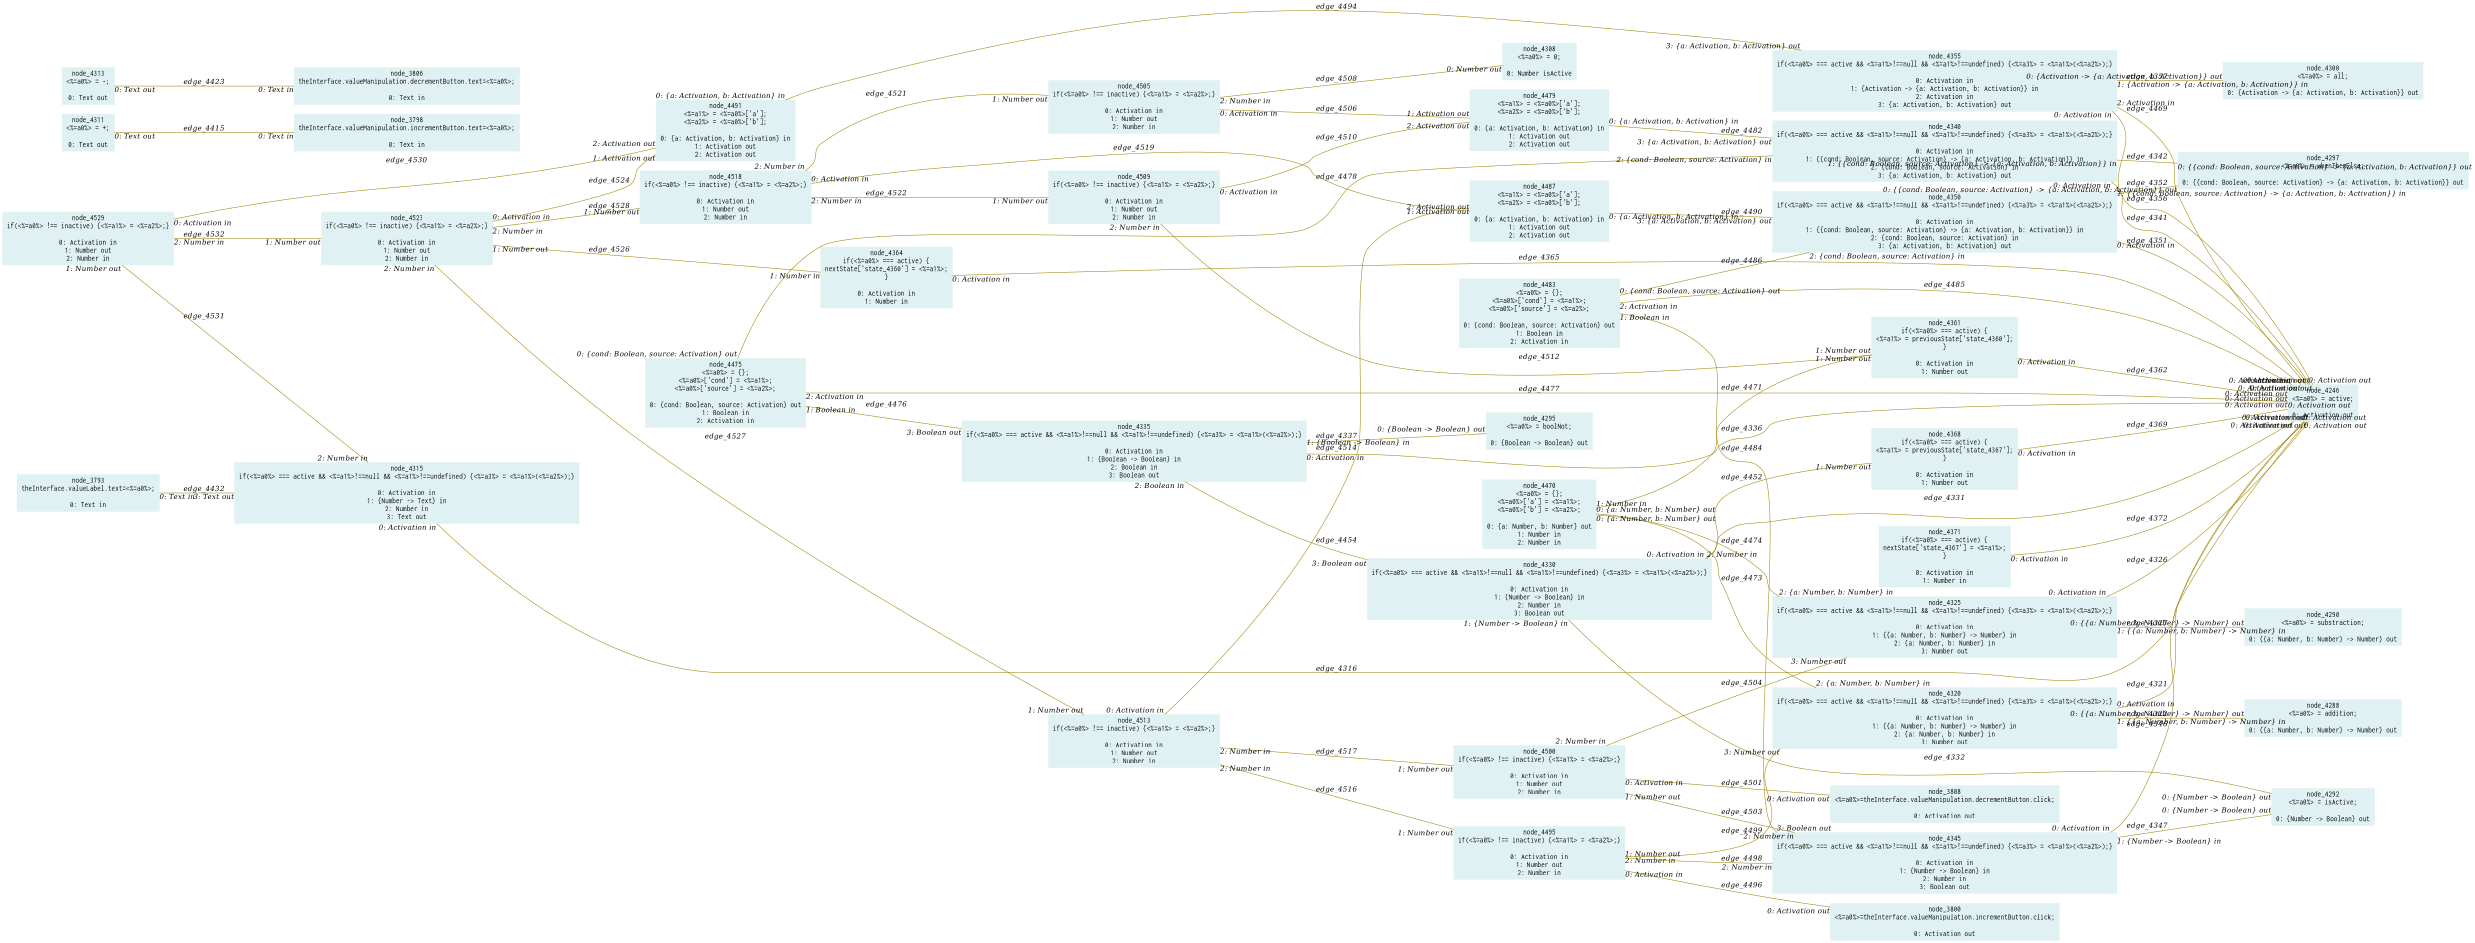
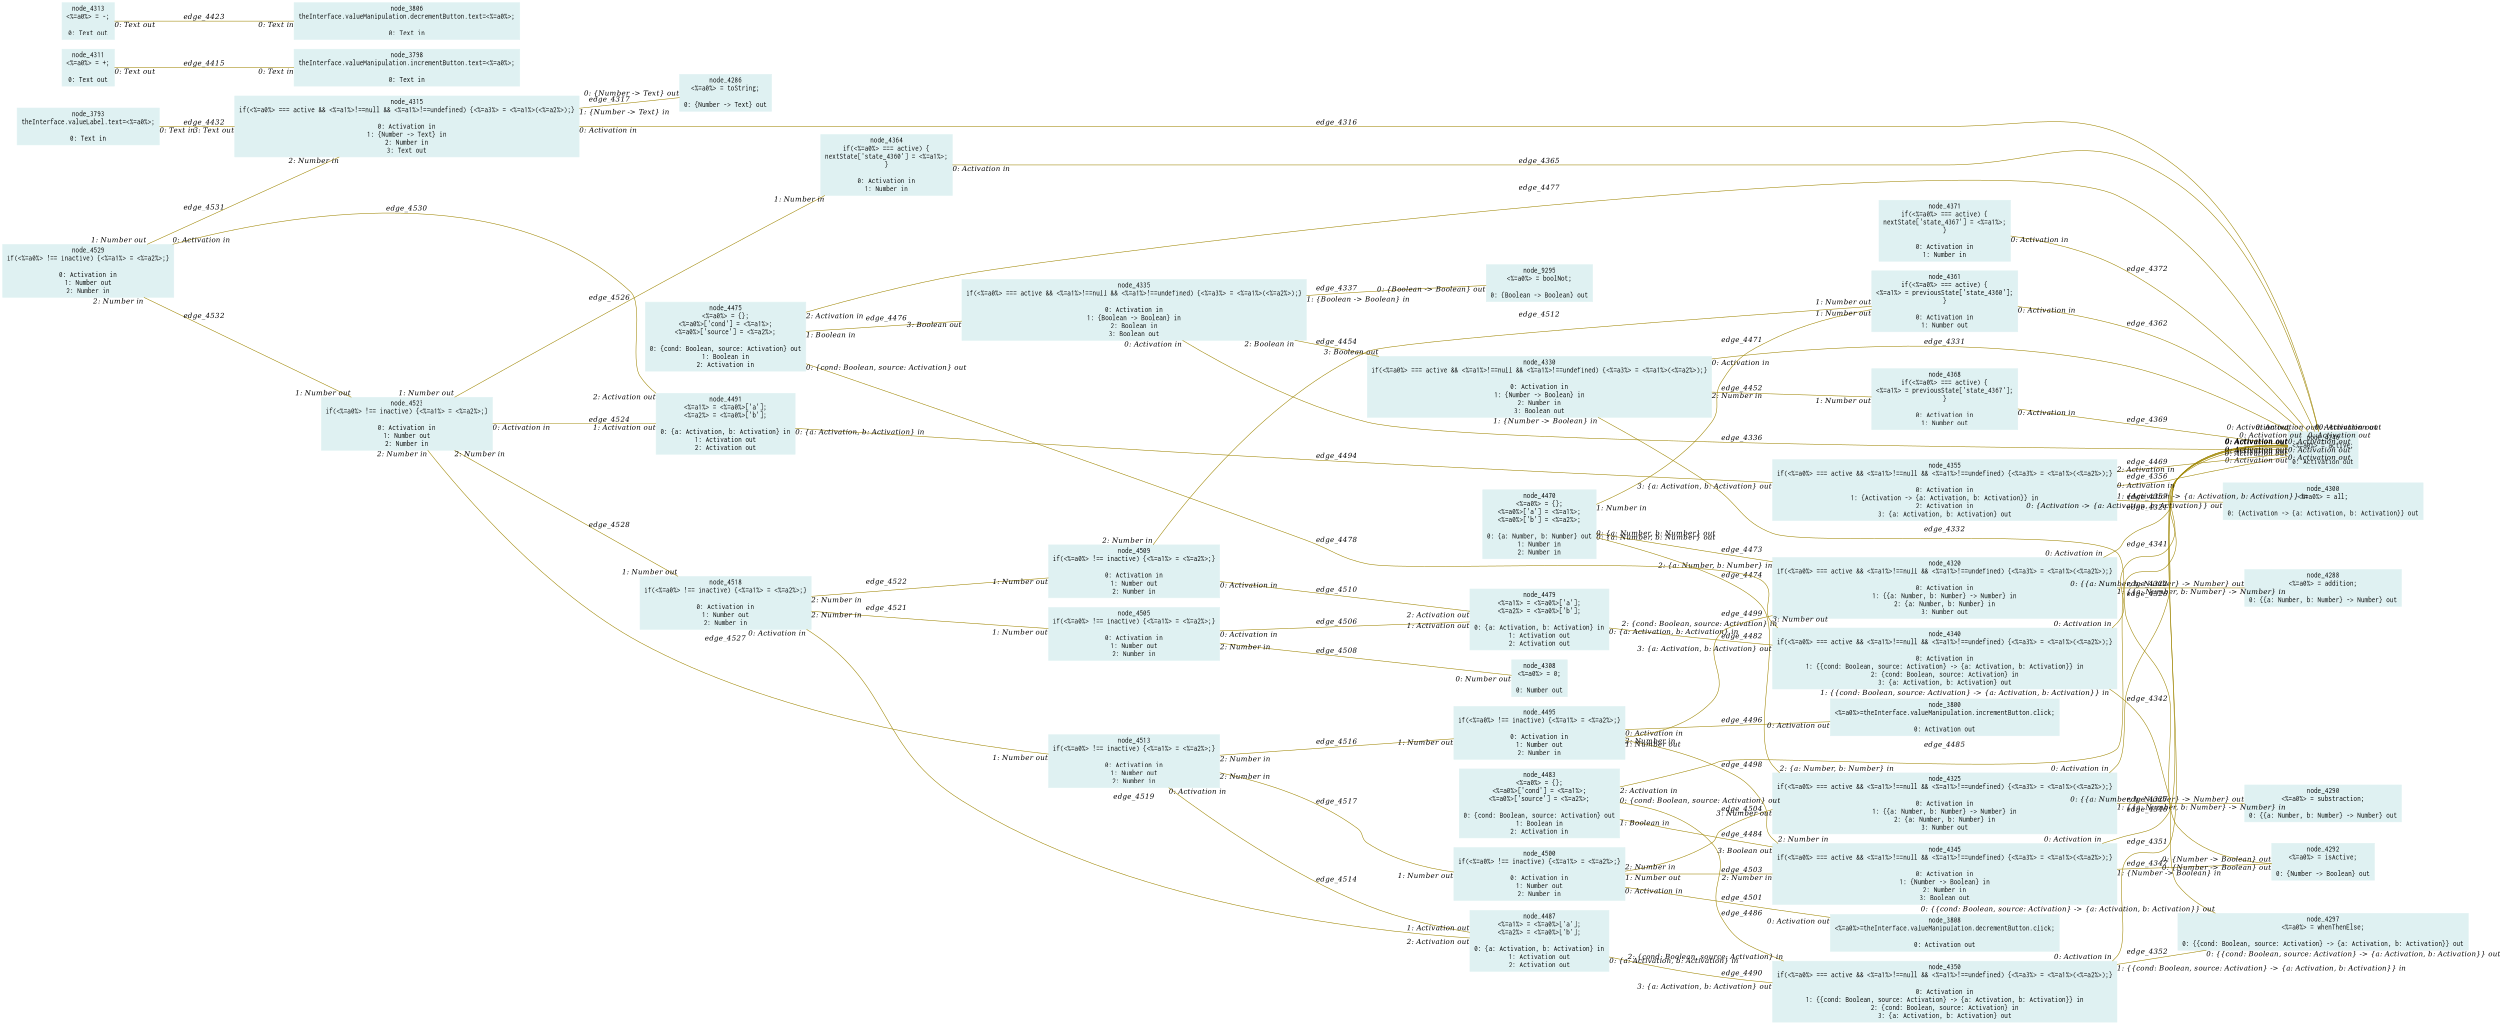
node "node_4308 <%=a0%> = 0; 0: Number isActive": label "node_4308 <%=a0%> = 0; 0: Number isActive" -> "node_4308 <%=a0%> = 0; 0: Number out"
node "node_4286 <%=a0%> = toString; 0: {Number -> Text} out": added
node "node_4295 <%=a0%> = boolNot; 0: {Boolean -> Boolean} out": label "node_4295 <%=a0%> = boolNot; 0: {Boolean -> Boolean} out" -> "node_9295 <%=a0%> = boolNot; 0: {Boolean -> Boolean} out"
